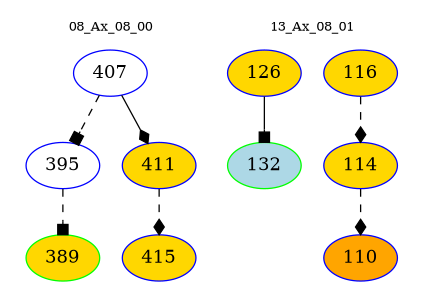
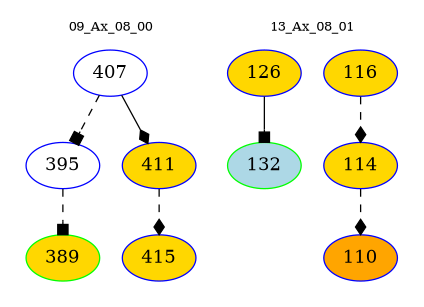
cluster "08_Ax_08_00": label "08_Ax_08_00" -> "09_Ax_08_00"
